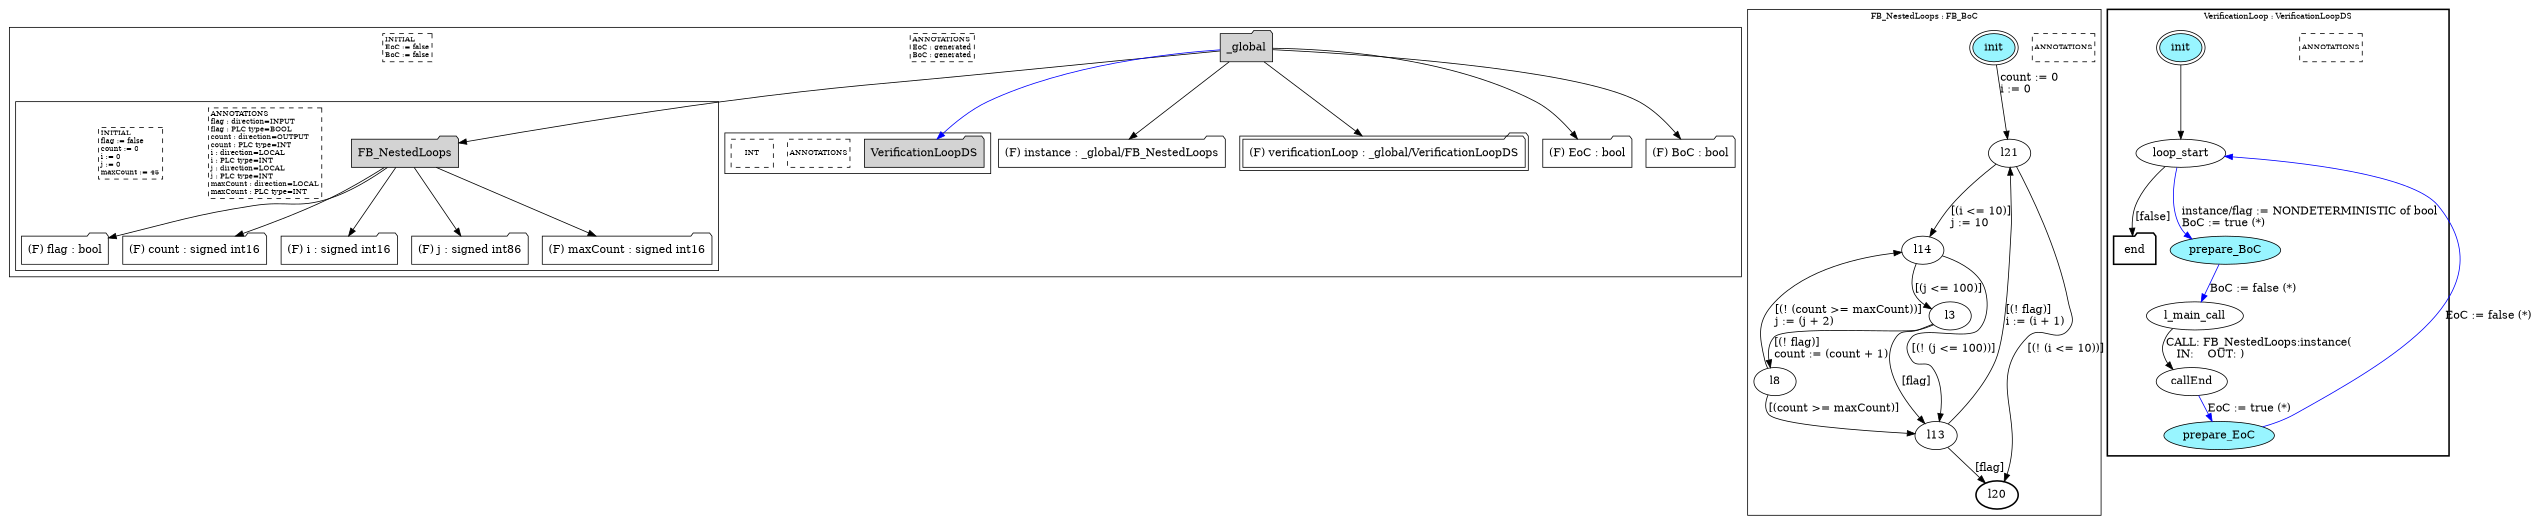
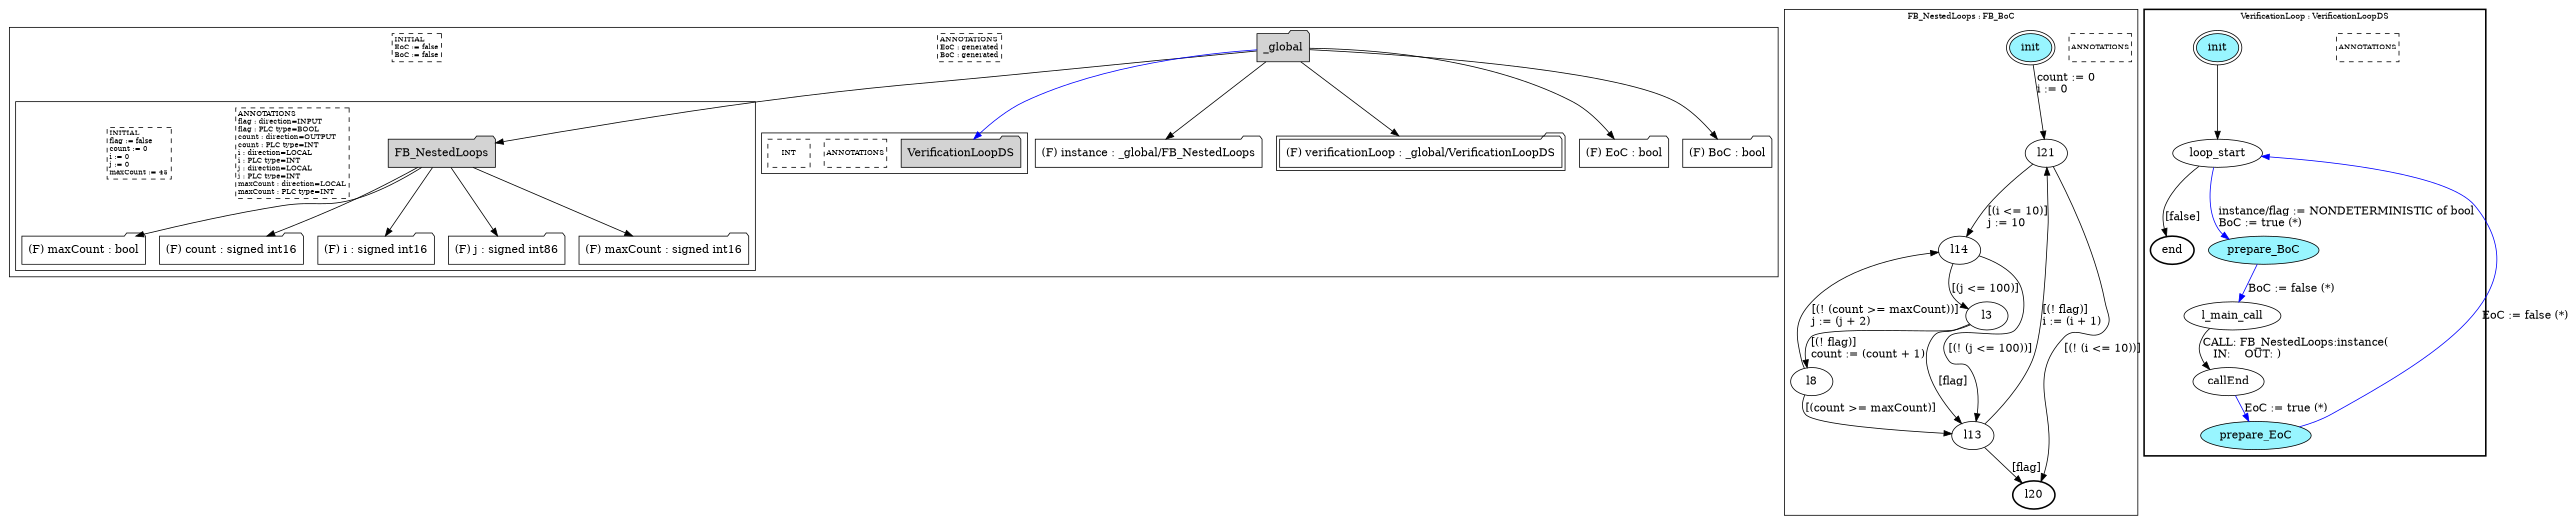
node "(F) flag : bool": label "(F) flag : bool" -> "(F) maxCount : bool"
node "end": shape folder -> ellipse
